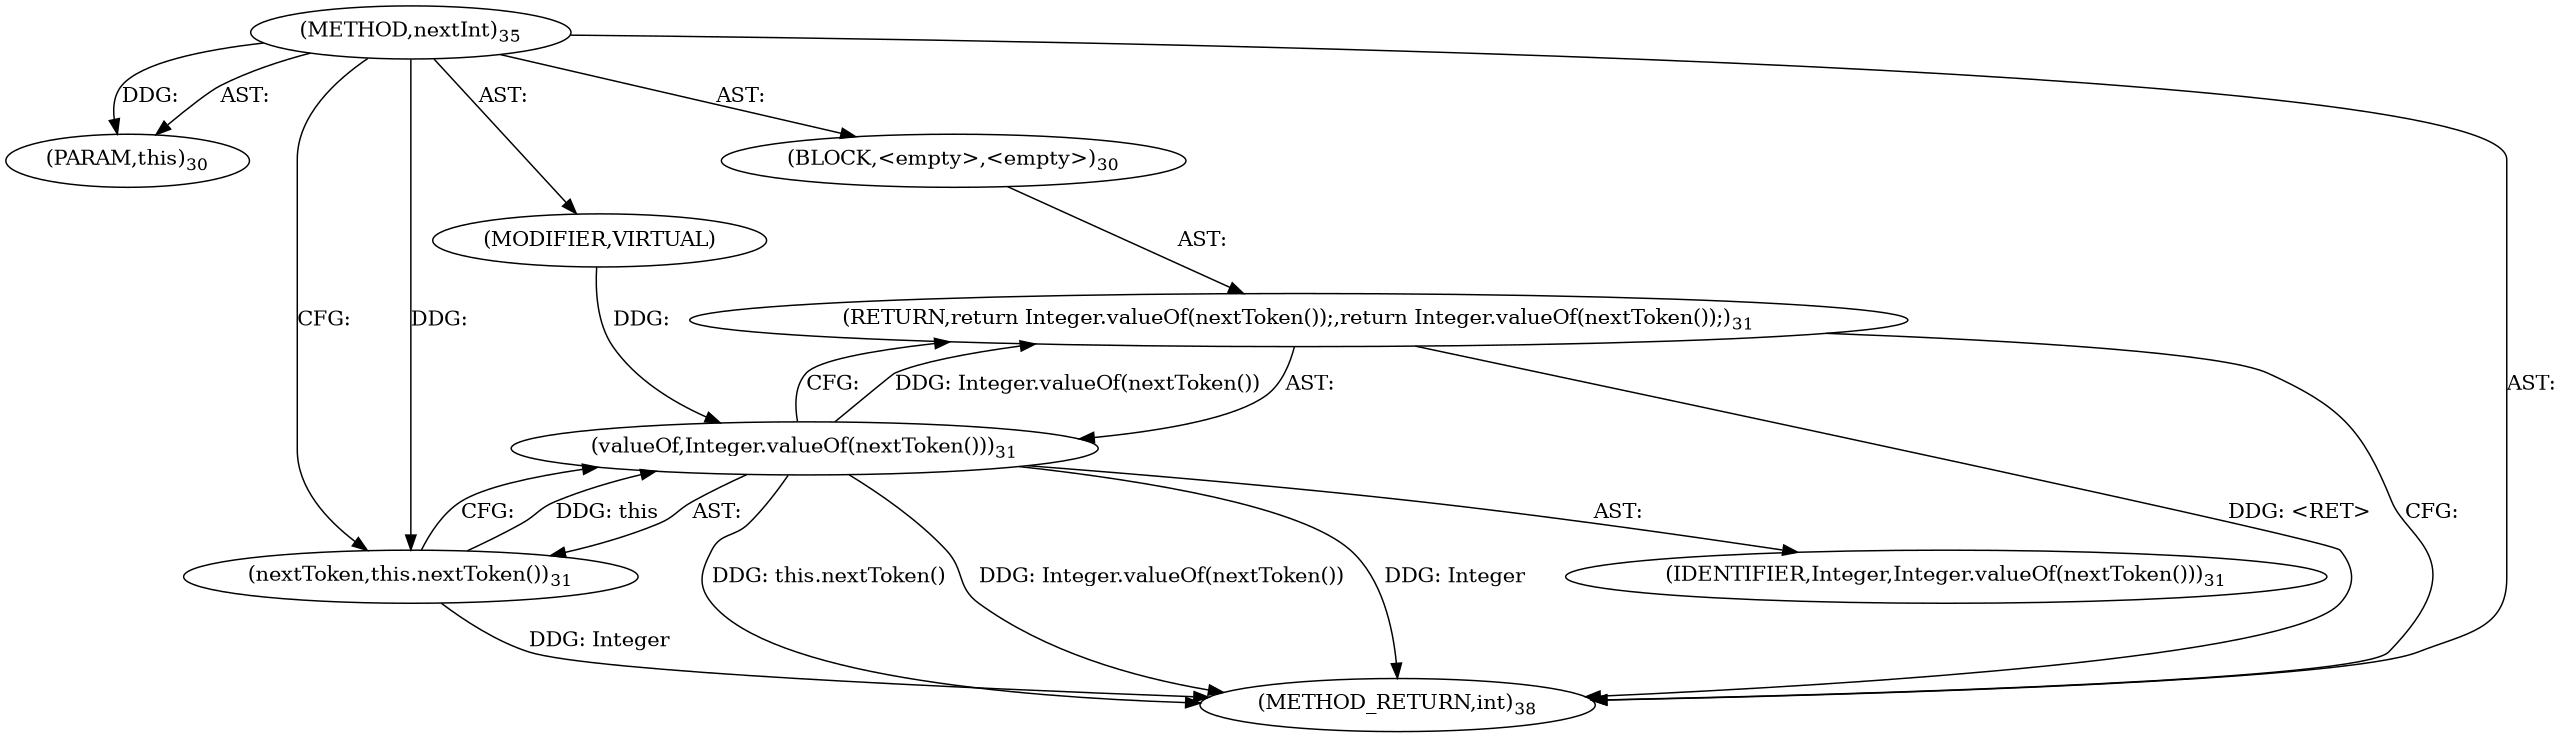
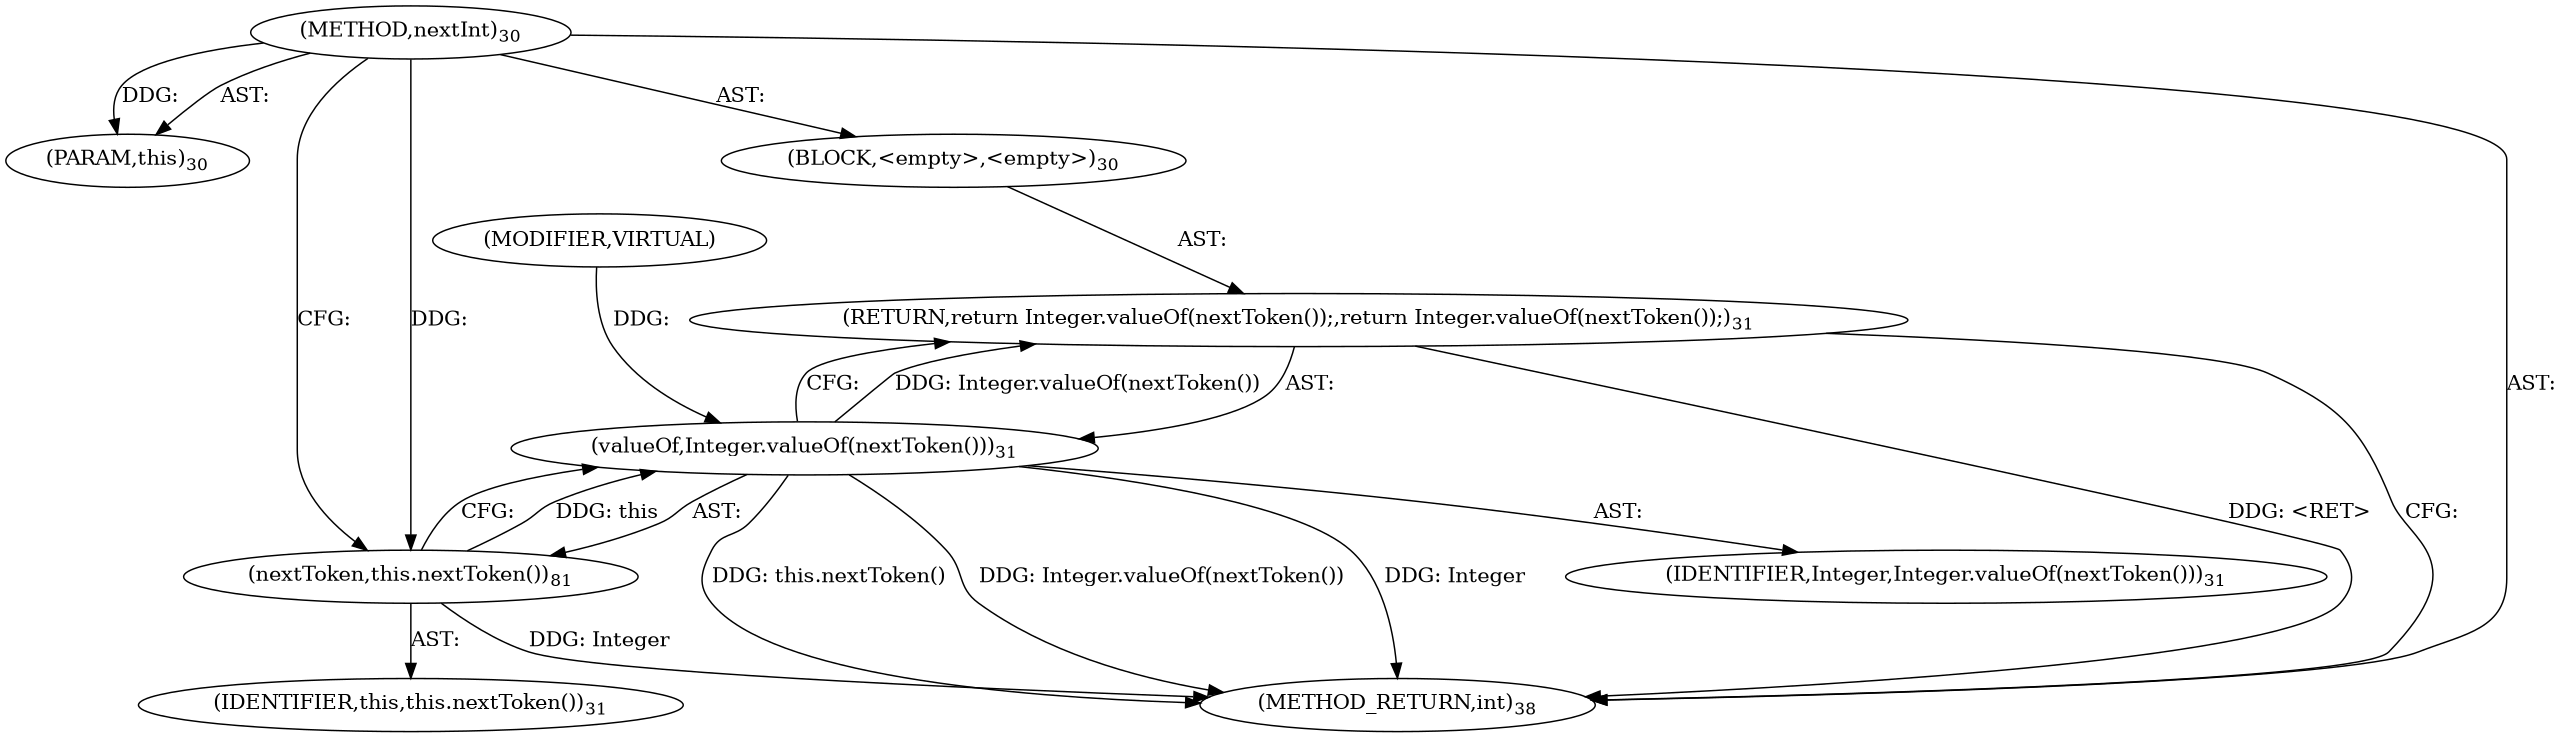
node "(METHOD,nextInt)": text "35" -> "30"
edge "(METHOD,nextInt)" -> "(MODIFIER,VIRTUAL)": removed, label "AST:"
node "(nextToken,this.nextToken())": text "31" -> "81"
node "(IDENTIFIER,this,this.nextToken())": added
